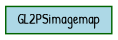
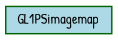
node "GL2PSimagemap": label "GL2PSimagemap" -> "GL1PSimagemap"
